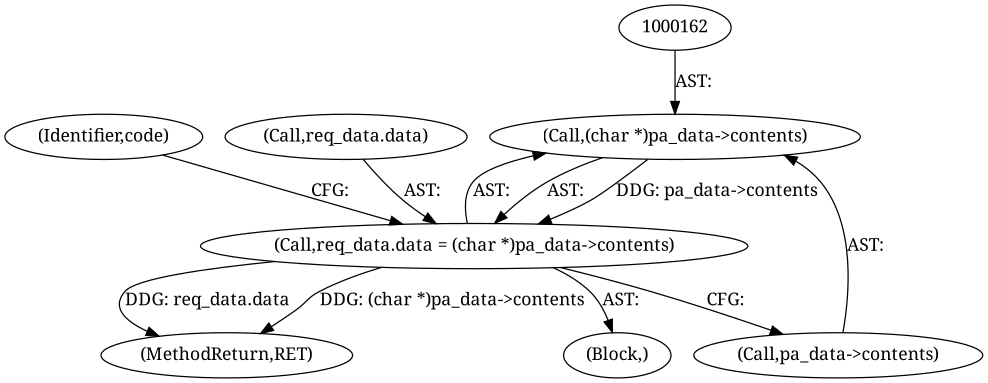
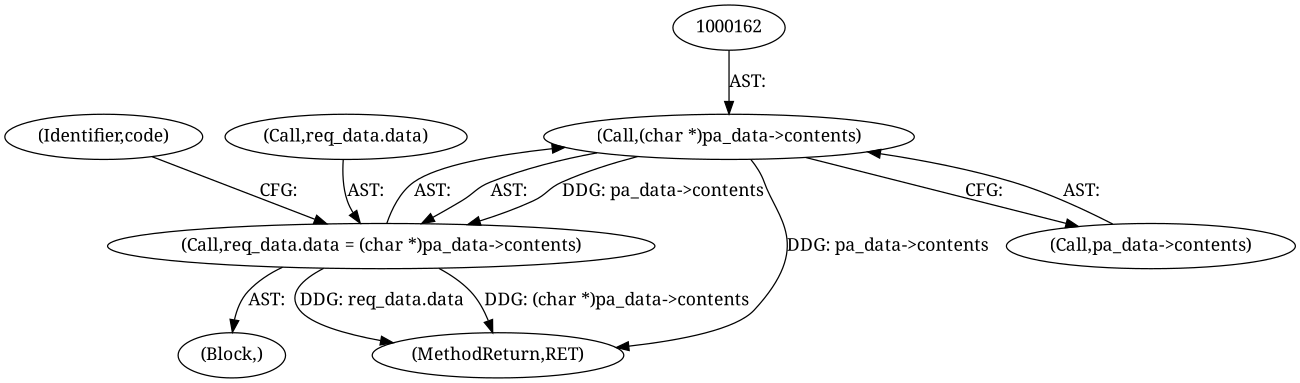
edge "(Call,req_data.data = (char *)pa_data->contents)" -> "(Call,pa_data->contents)": now "(Call,(char *)pa_data->contents)" -> "(Call,pa_data->contents)"
edge "(Call,(char *)pa_data->contents)" -> "(MethodReturn,RET)": added, label "DDG: pa_data->contents"
